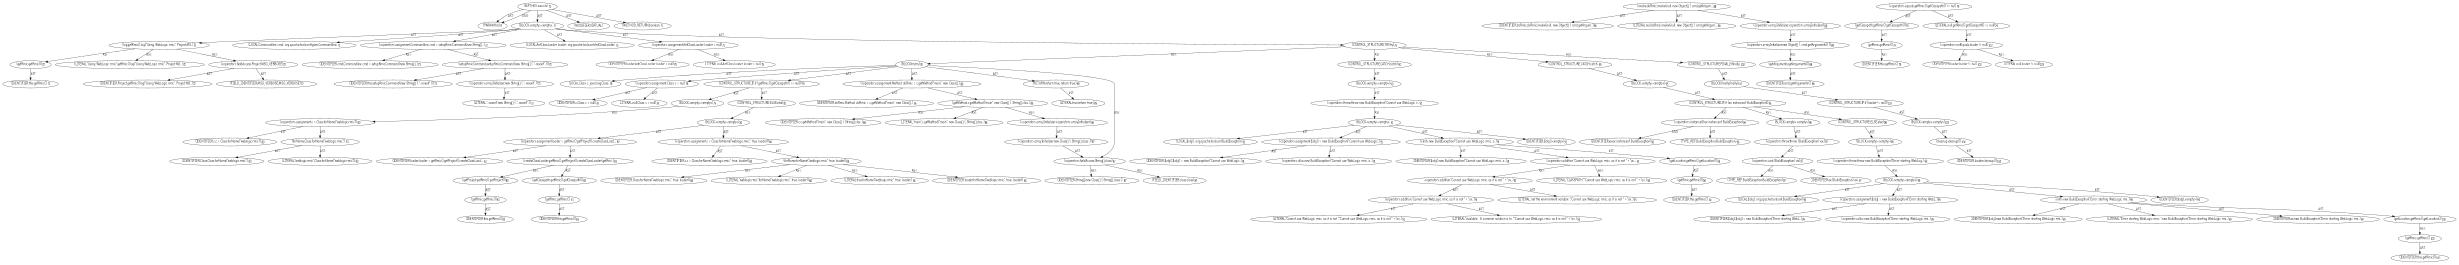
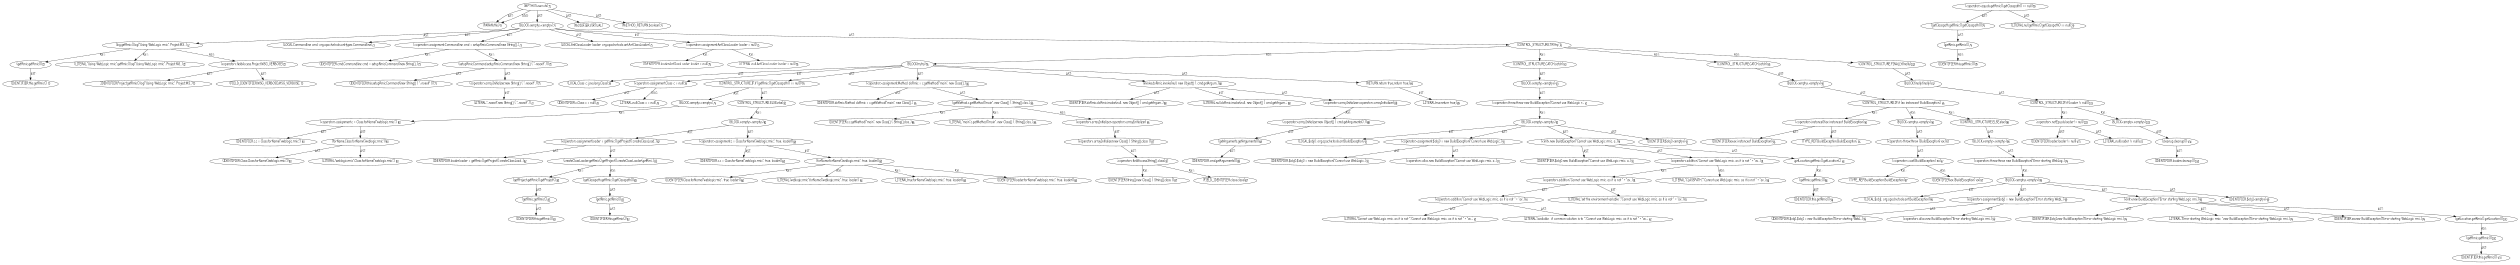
edge "(LITERAL,null,getRmic().getClasspath() == null)" -> "(<operator>.notEquals,loader != null)": now "(CONTROL_STRUCTURE,IF,if (loader != null))" -> "(<operator>.notEquals,loader != null)"
edge "(BLOCK,try,try)" -> "(<operator>.fieldAccess,String[].class)": now "(BLOCK,try,try)" -> "(invoke,doRmic.invoke(null, new Object[] { cmd.getArgum...)"
edge "(<operator>.assignment,Class c = null)" -> "(LITERAL,null,Class c = null)": label "AST: " -> "DDG: "
edge "(<operator>.instanceOf,ex instanceof BuildException)" -> "(IDENTIFIER,ex,ex instanceof BuildException)": label "DDG: " -> "AST: "
